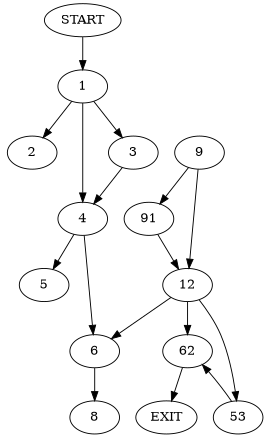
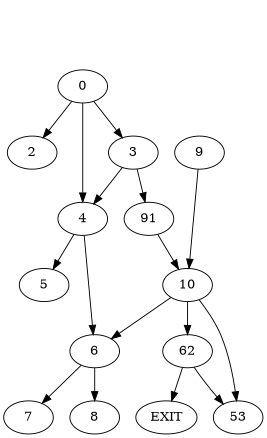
node "START": removed
node "1": label "1" -> "0"
edge "9" -> "91": now "3" -> "91"
node "12": label "12" -> "10"
edge "53" -> "62": reversed
node "7": added
